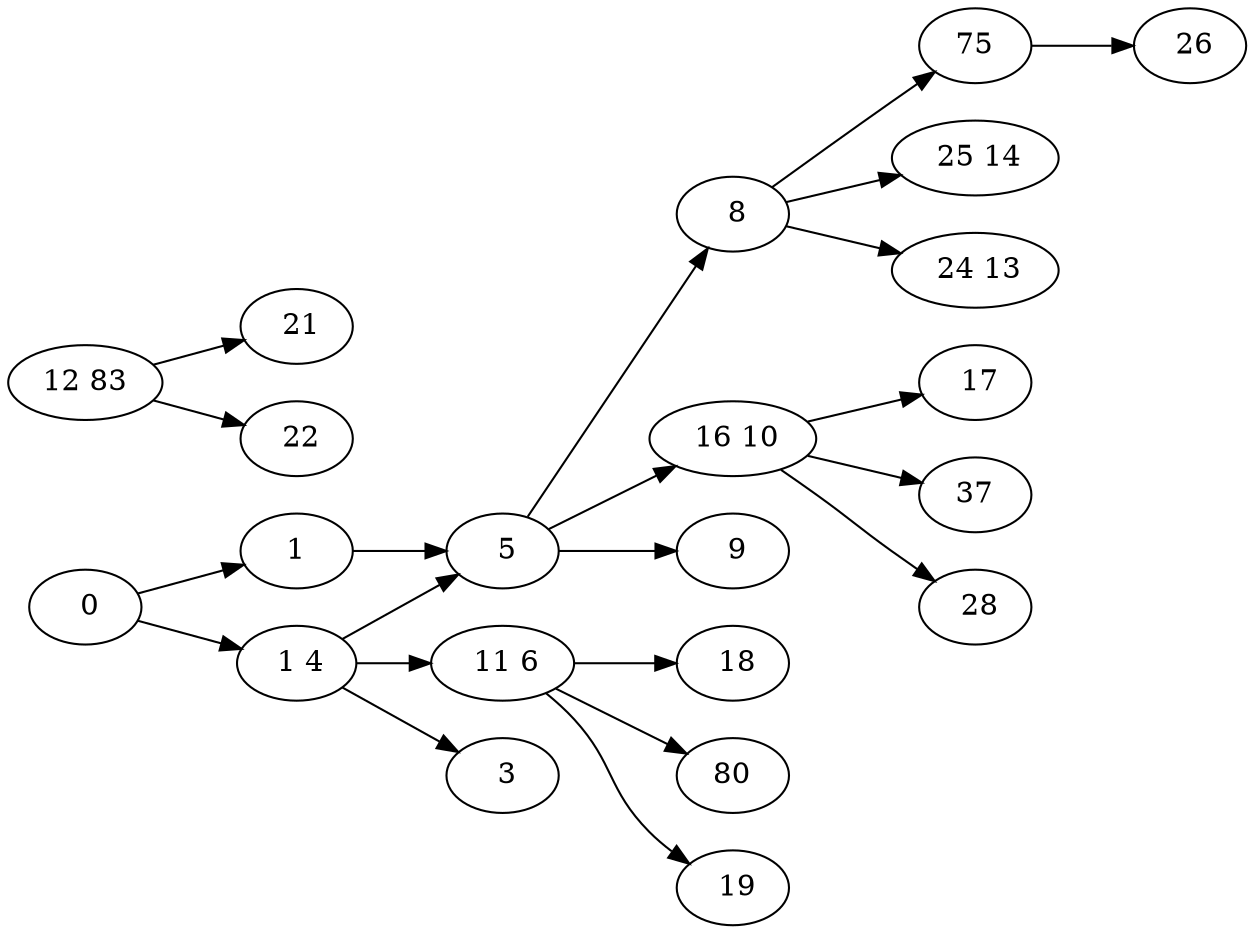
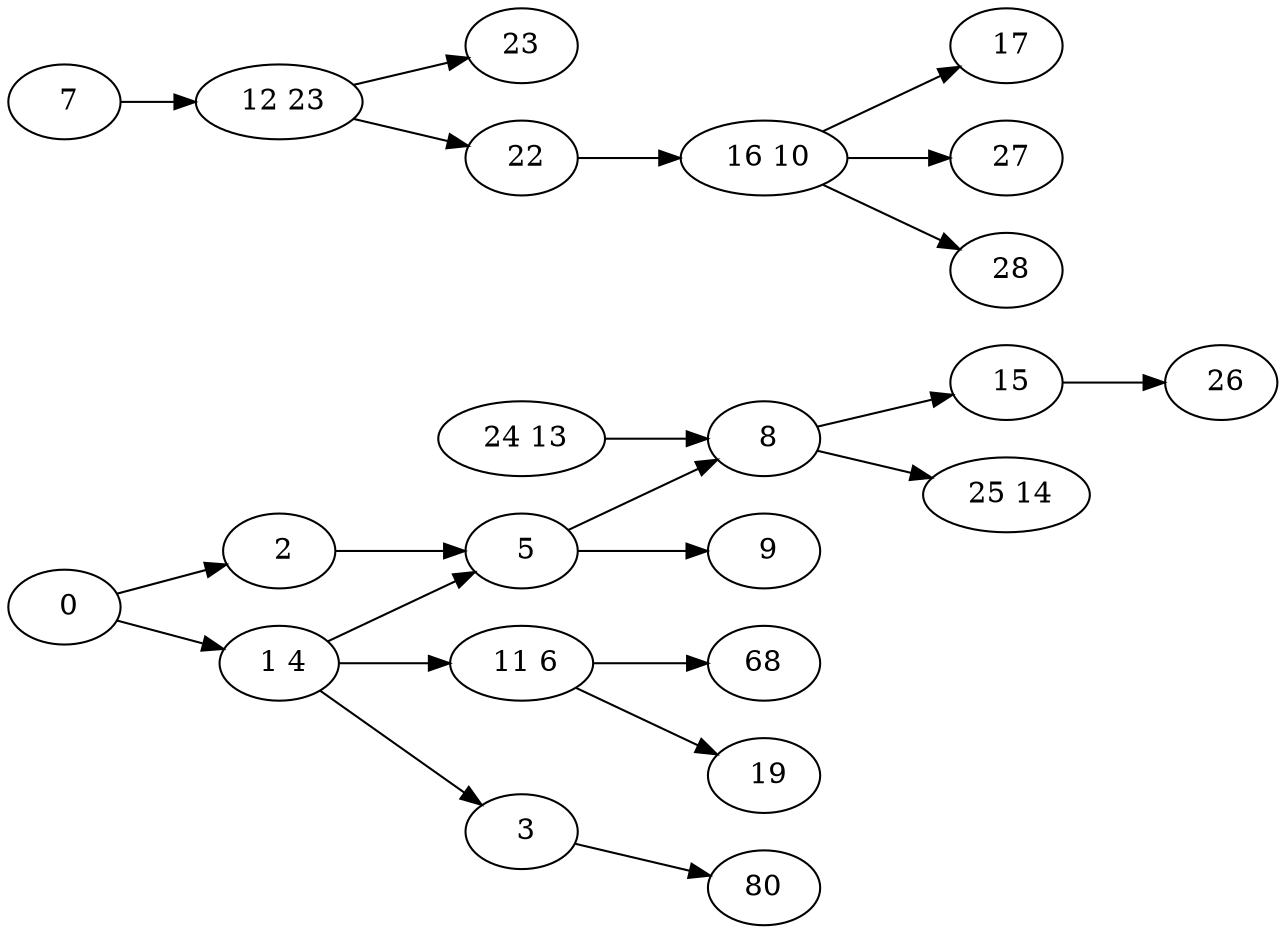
node "75": label "75" -> "15"
node "7": added
edge "8" -> "24 13": reversed
node "21": label "21" -> "23"
node "12 83": label "12 83" -> "12 23"
node "37": label "37" -> "27"
edge "5" -> "16 10": now "22" -> "16 10"
node "1": label "1" -> "2"
node "18": label "18" -> "68"
edge "11 6" -> "80": now "3" -> "80"
